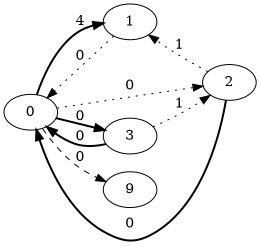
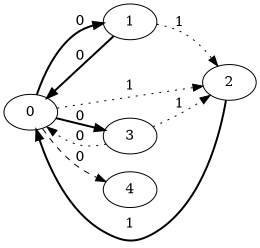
edge "0" -> "1": label "4" -> "0"
edge "2" -> "1": reversed
edge "1" -> "0": style dotted -> bold
edge "0" -> "2": label "0" -> "1"
edge "3" -> "0": style bold -> dotted
node "9": label "9" -> "4"
edge "2" -> "0": label "0" -> "1"
